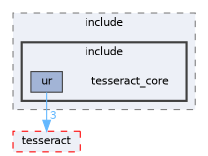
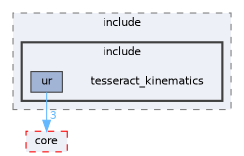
node "tesseract_core": label "tesseract_core" -> "tesseract_kinematics"
node "tesseract": label "tesseract" -> "core"
